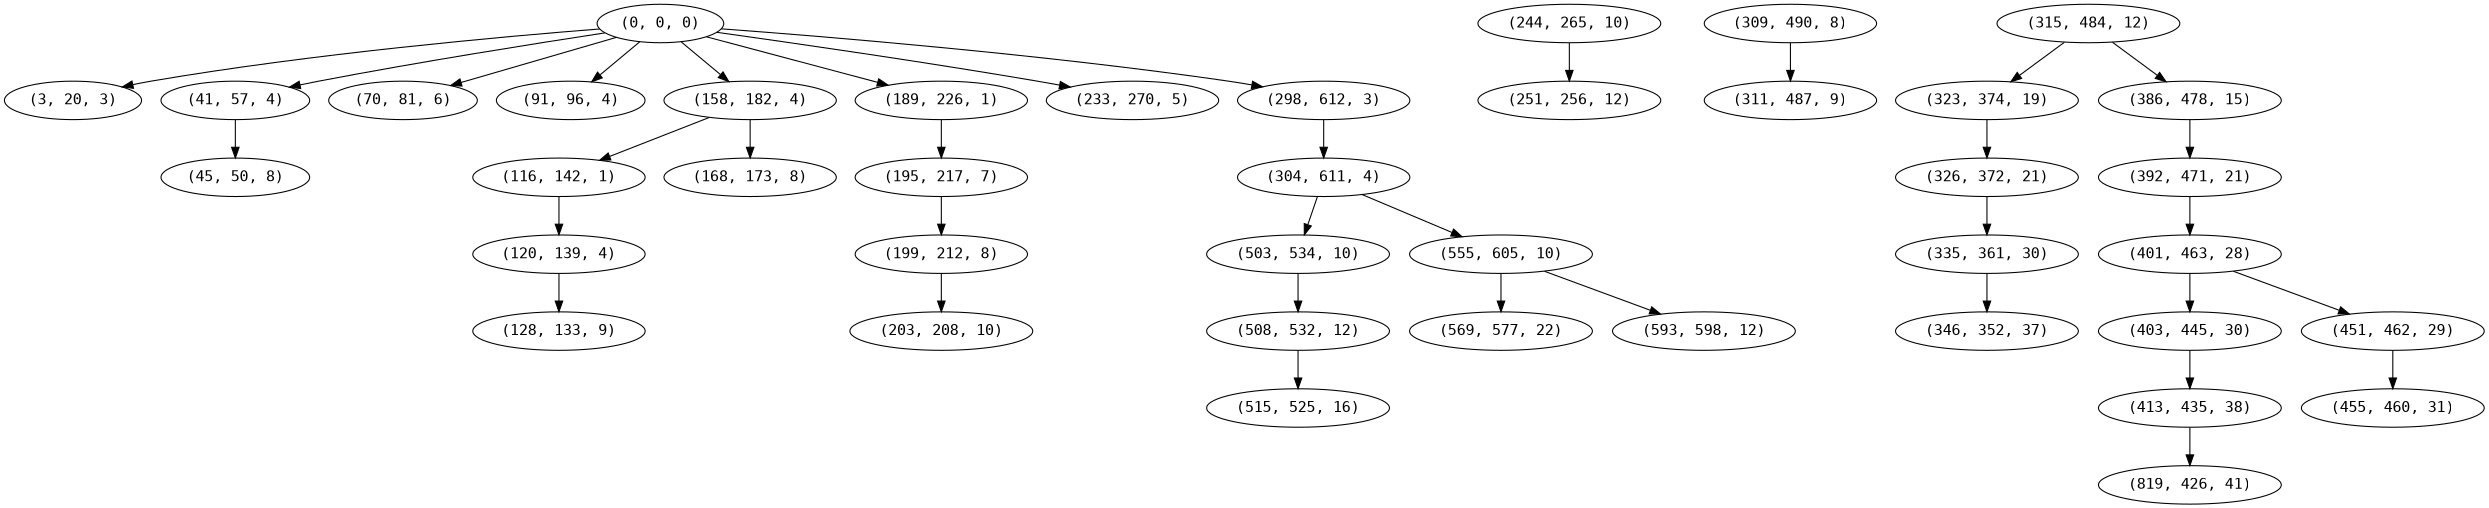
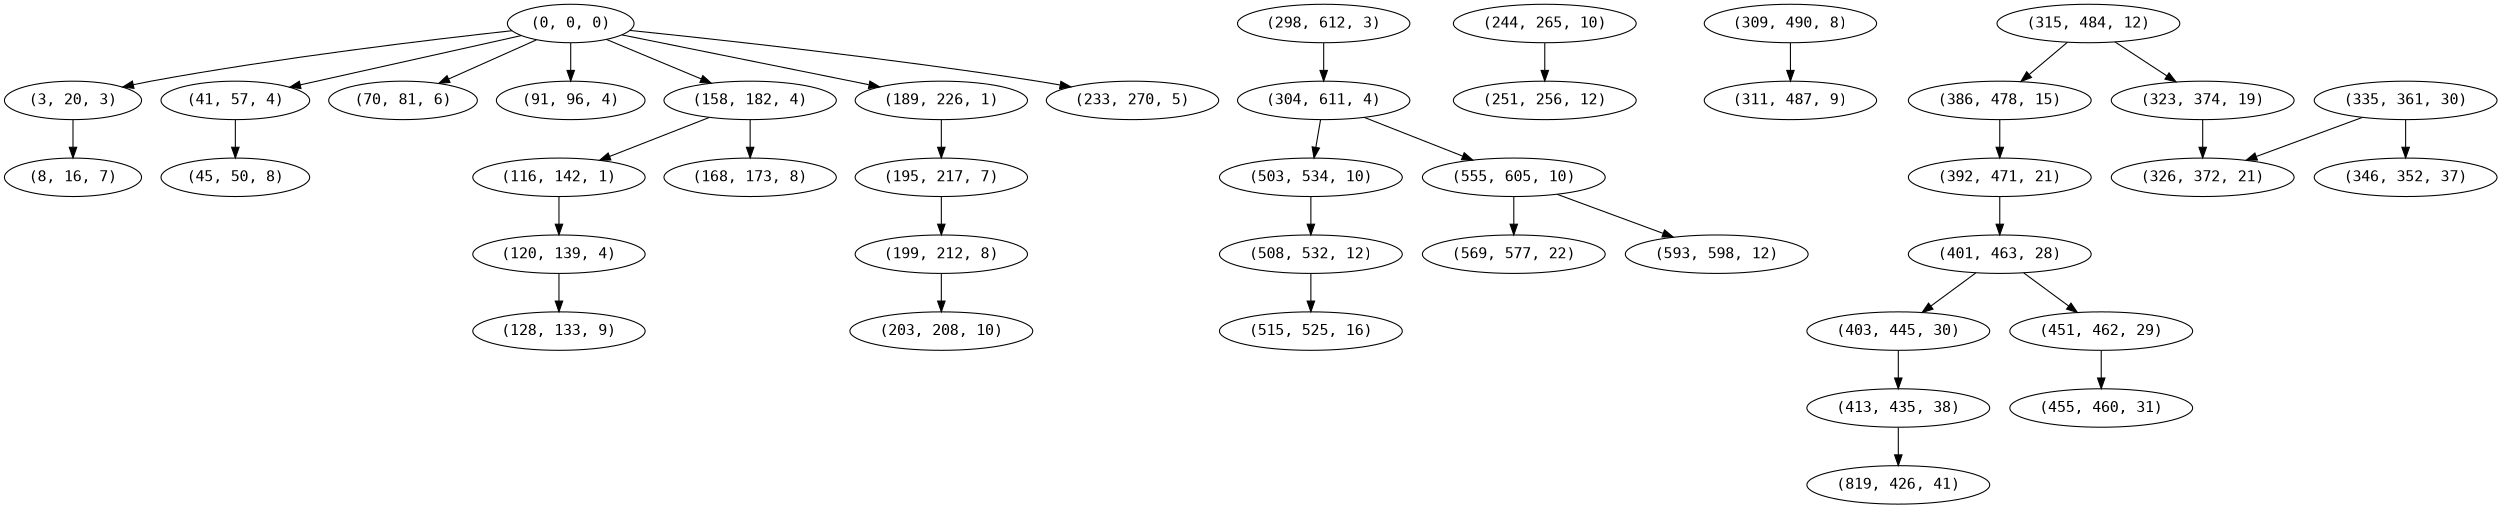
edge "(0, 0, 0)" -> "(298, 612, 3)": removed
node "(8, 16, 7)": added
edge "(326, 372, 21)" -> "(335, 361, 30)": reversed
